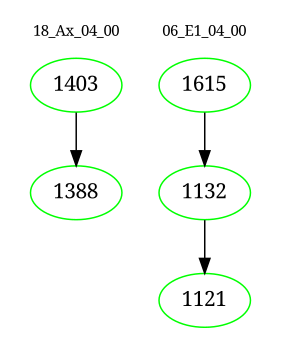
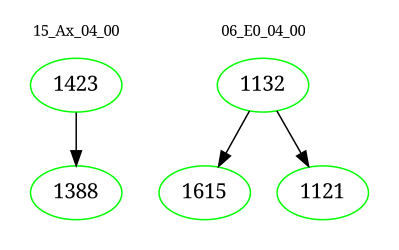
cluster "18_Ax_04_00": label "18_Ax_04_00" -> "15_Ax_04_00"
cluster "06_E1_04_00": label "06_E1_04_00" -> "06_E0_04_00"
node "1403": label "1403" -> "1423"
edge "1615" -> "1132": reversed
